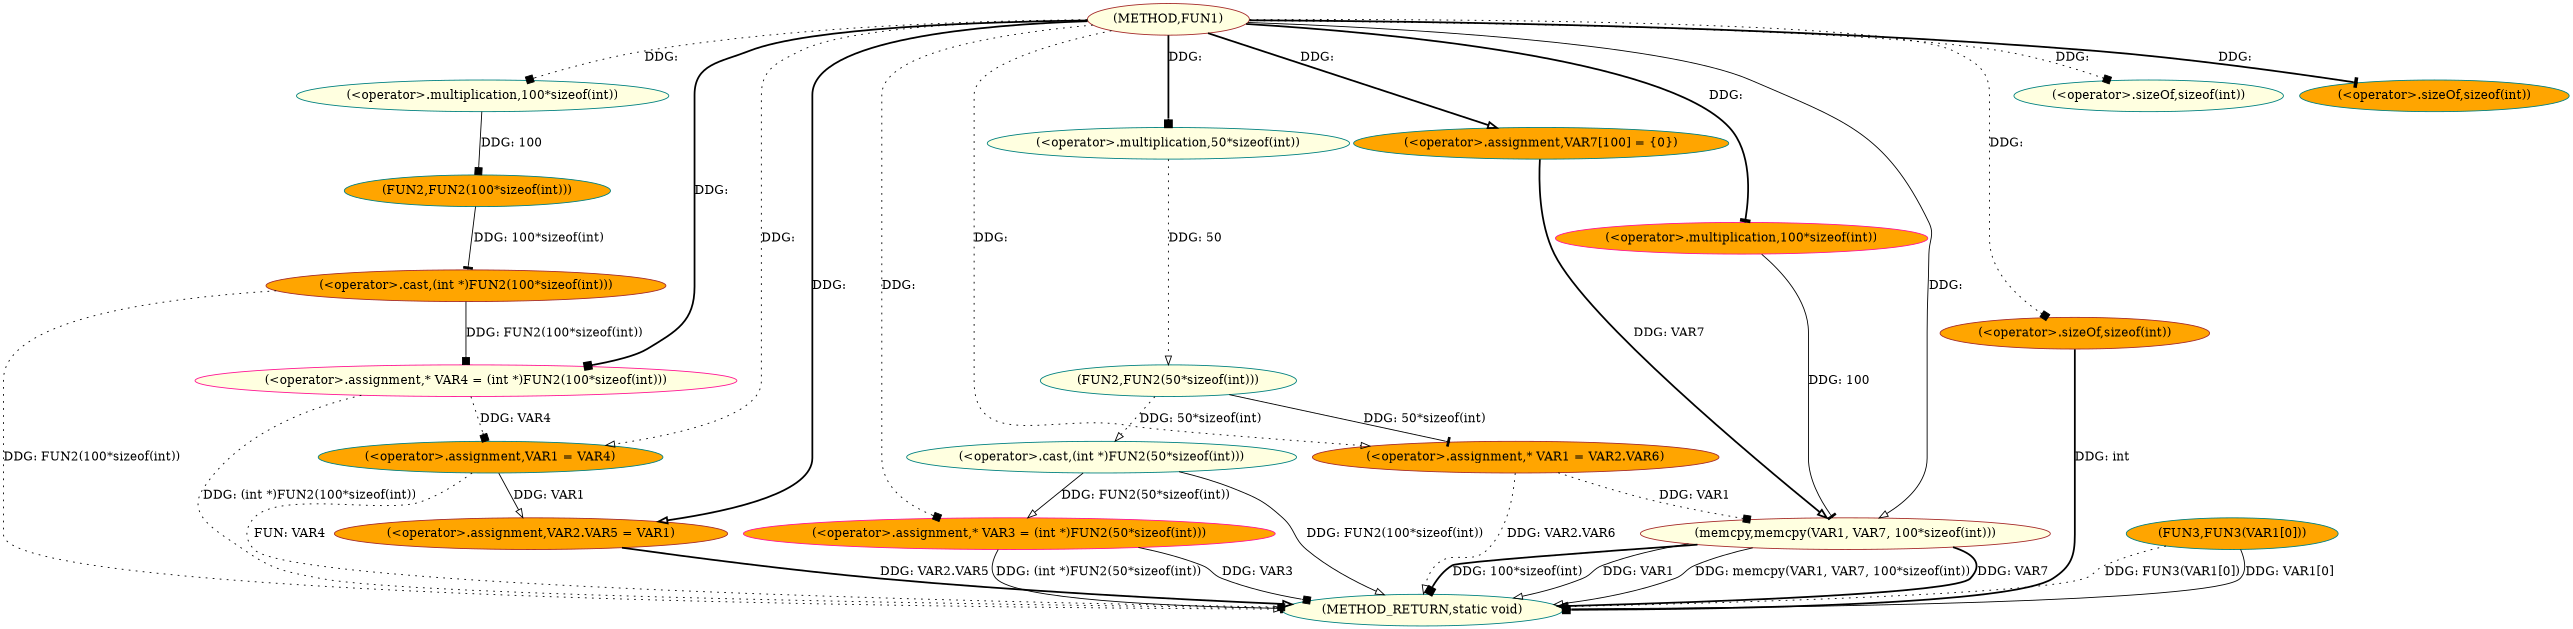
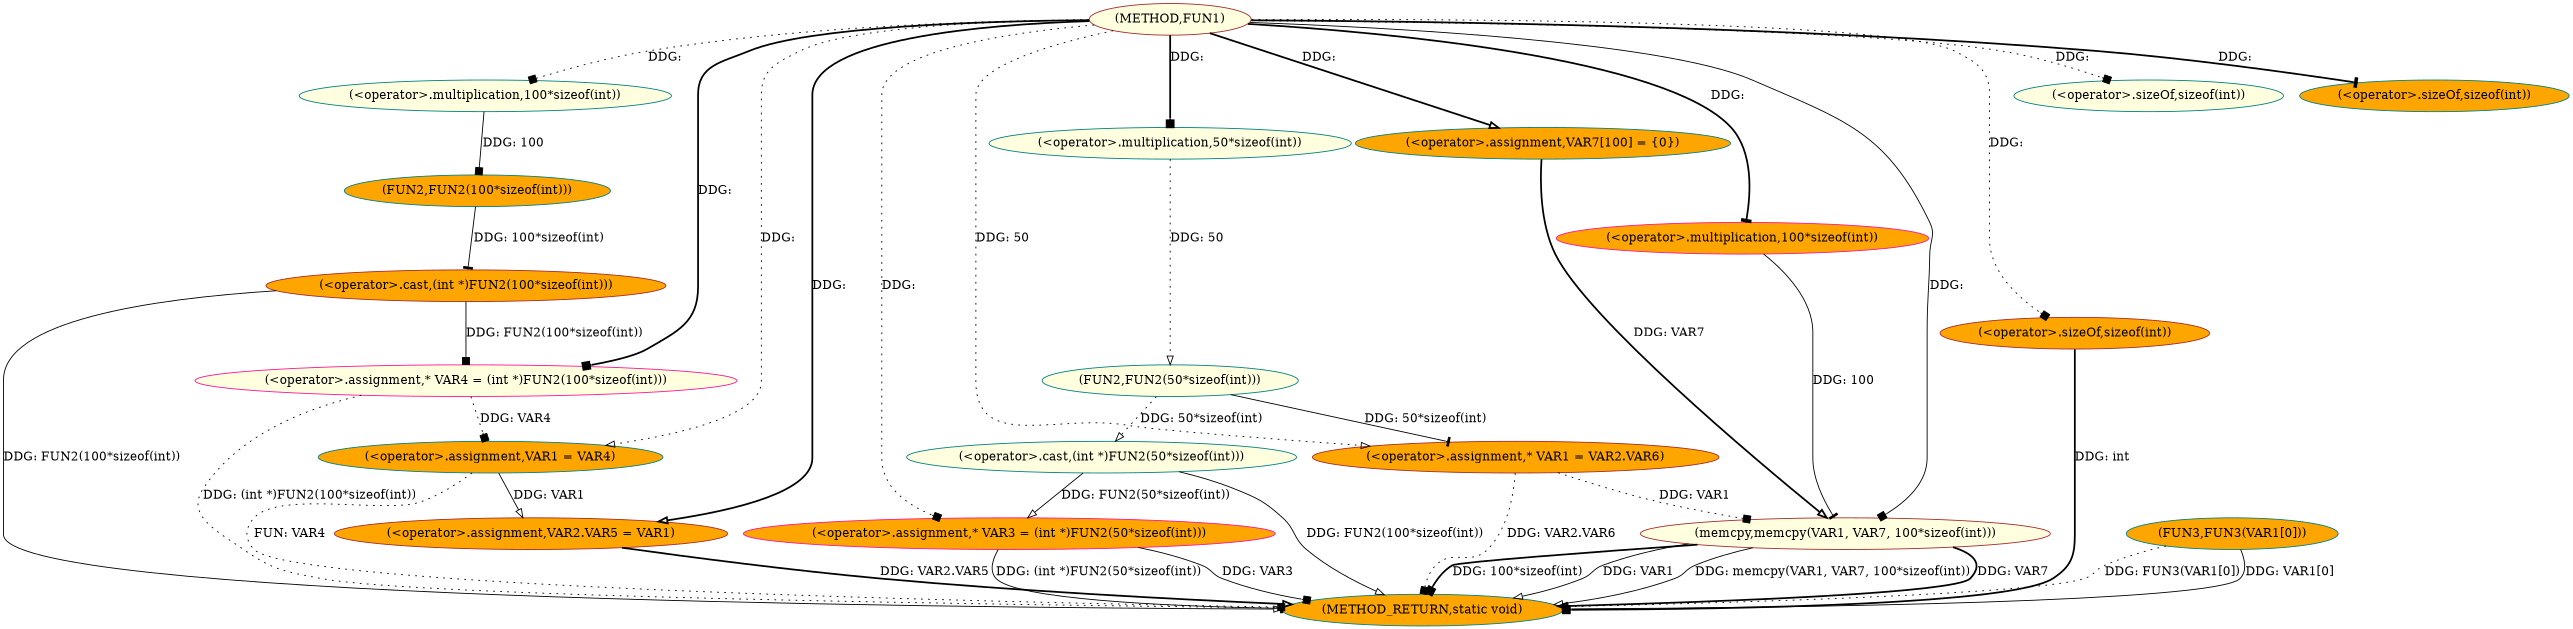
edge "(METHOD,FUN1)" -> "(memcpy,memcpy(VAR1, VAR7, 100*sizeof(int)))": arrowhead onormal -> box
edge "(METHOD,FUN1)" -> "(<operator>.assignment,* VAR1 = VAR2.VAR6)": label "DDG: " -> "DDG: 50"
edge "(<operator>.assignment,* VAR1 = VAR2.VAR6)" -> "(METHOD_RETURN,static void)": arrowhead onormal -> box
edge "(<operator>.cast,(int *)FUN2(100*sizeof(int)))" -> "(METHOD_RETURN,static void)": style dotted -> solid
node "(METHOD_RETURN,static void)": fillcolor lightyellow -> orange
